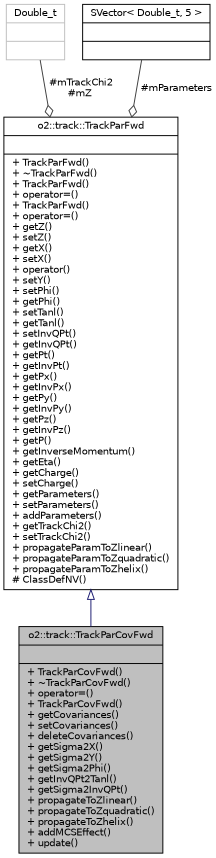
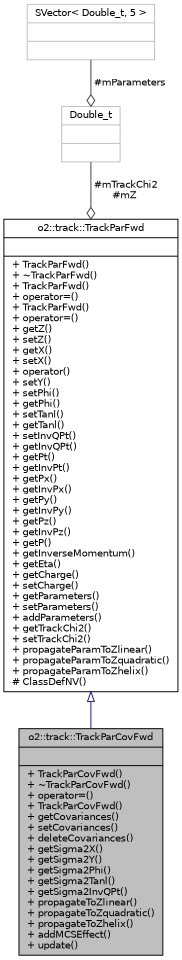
node "SVector< Double_t, 5 >": color black -> grey75
edge "SVector< Double_t, 5 >" -> "o2::track::TrackParFwd": now "SVector< Double_t, 5 >" -> "Double_t"
node "o2::track::TrackParCovFwd": text "+ getInvQPt2Tanl()" -> "+ getSigma2Tanl()"
